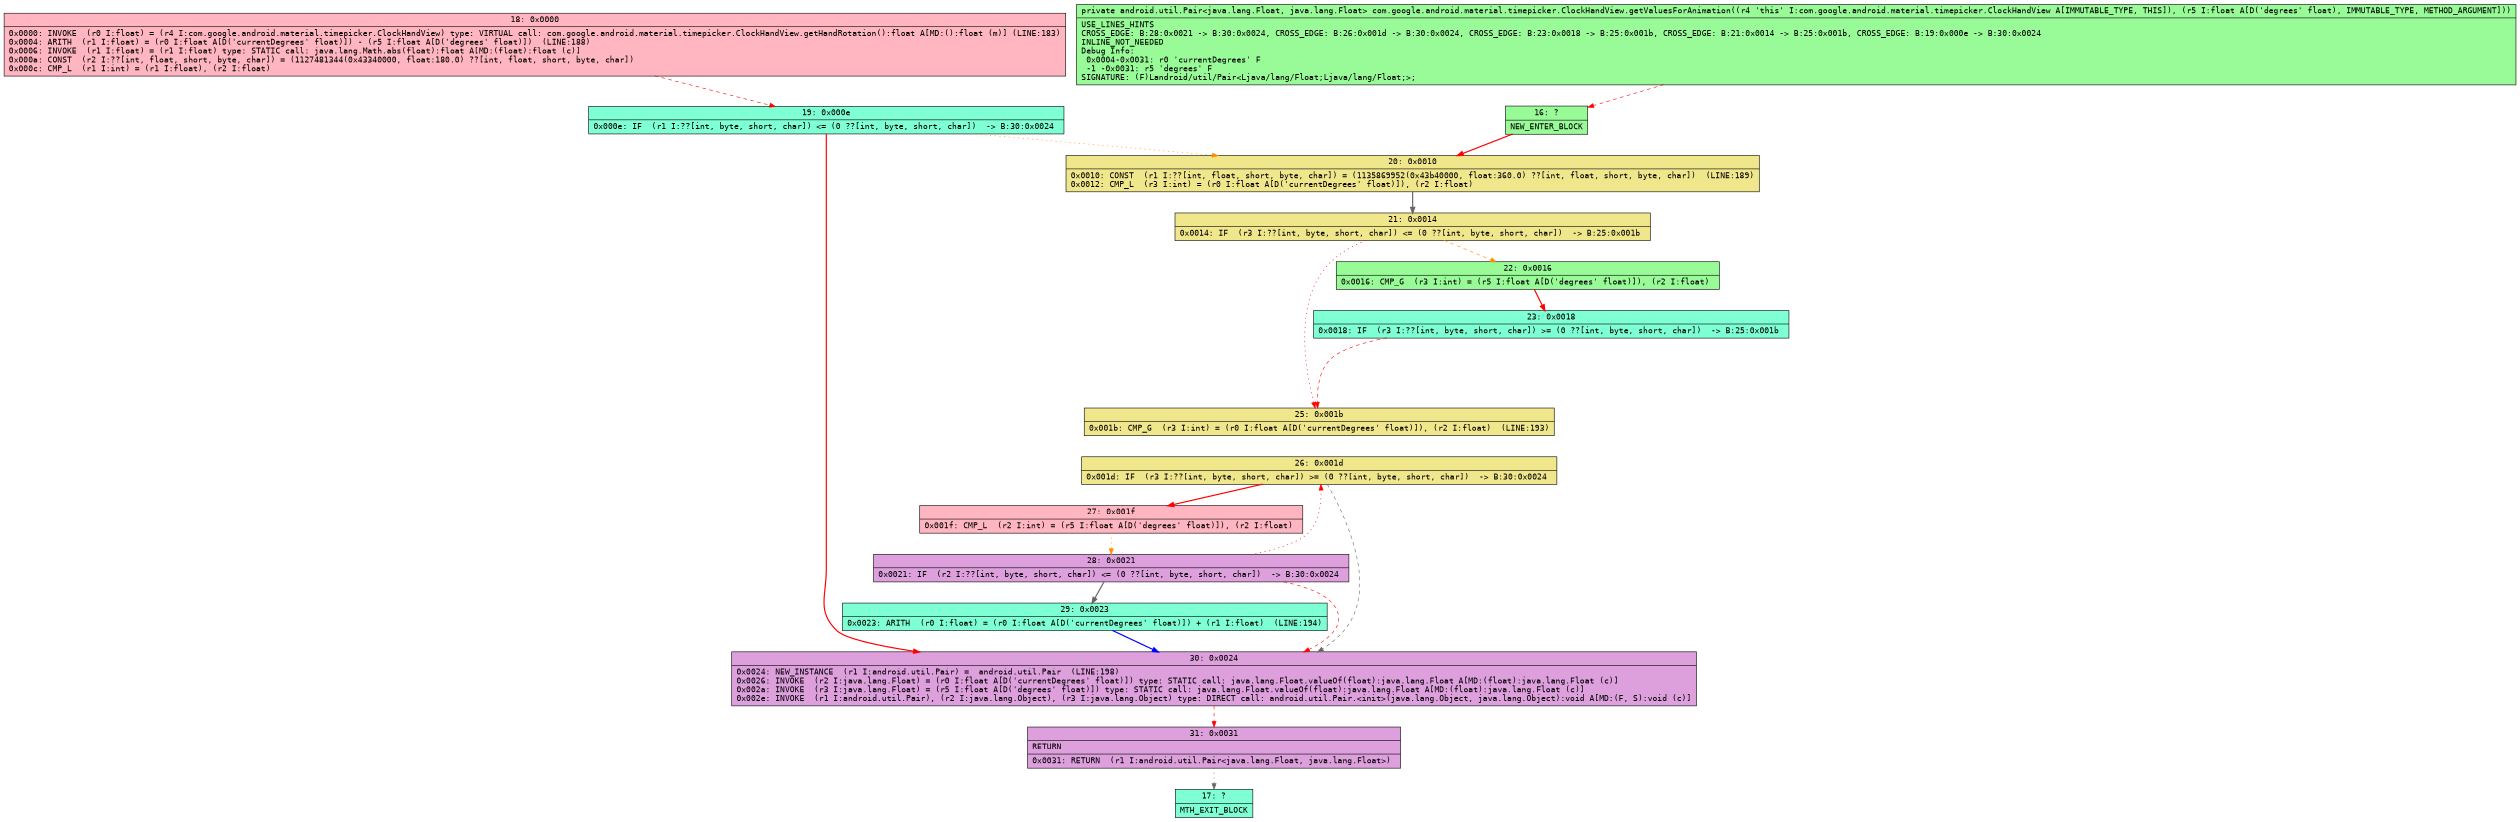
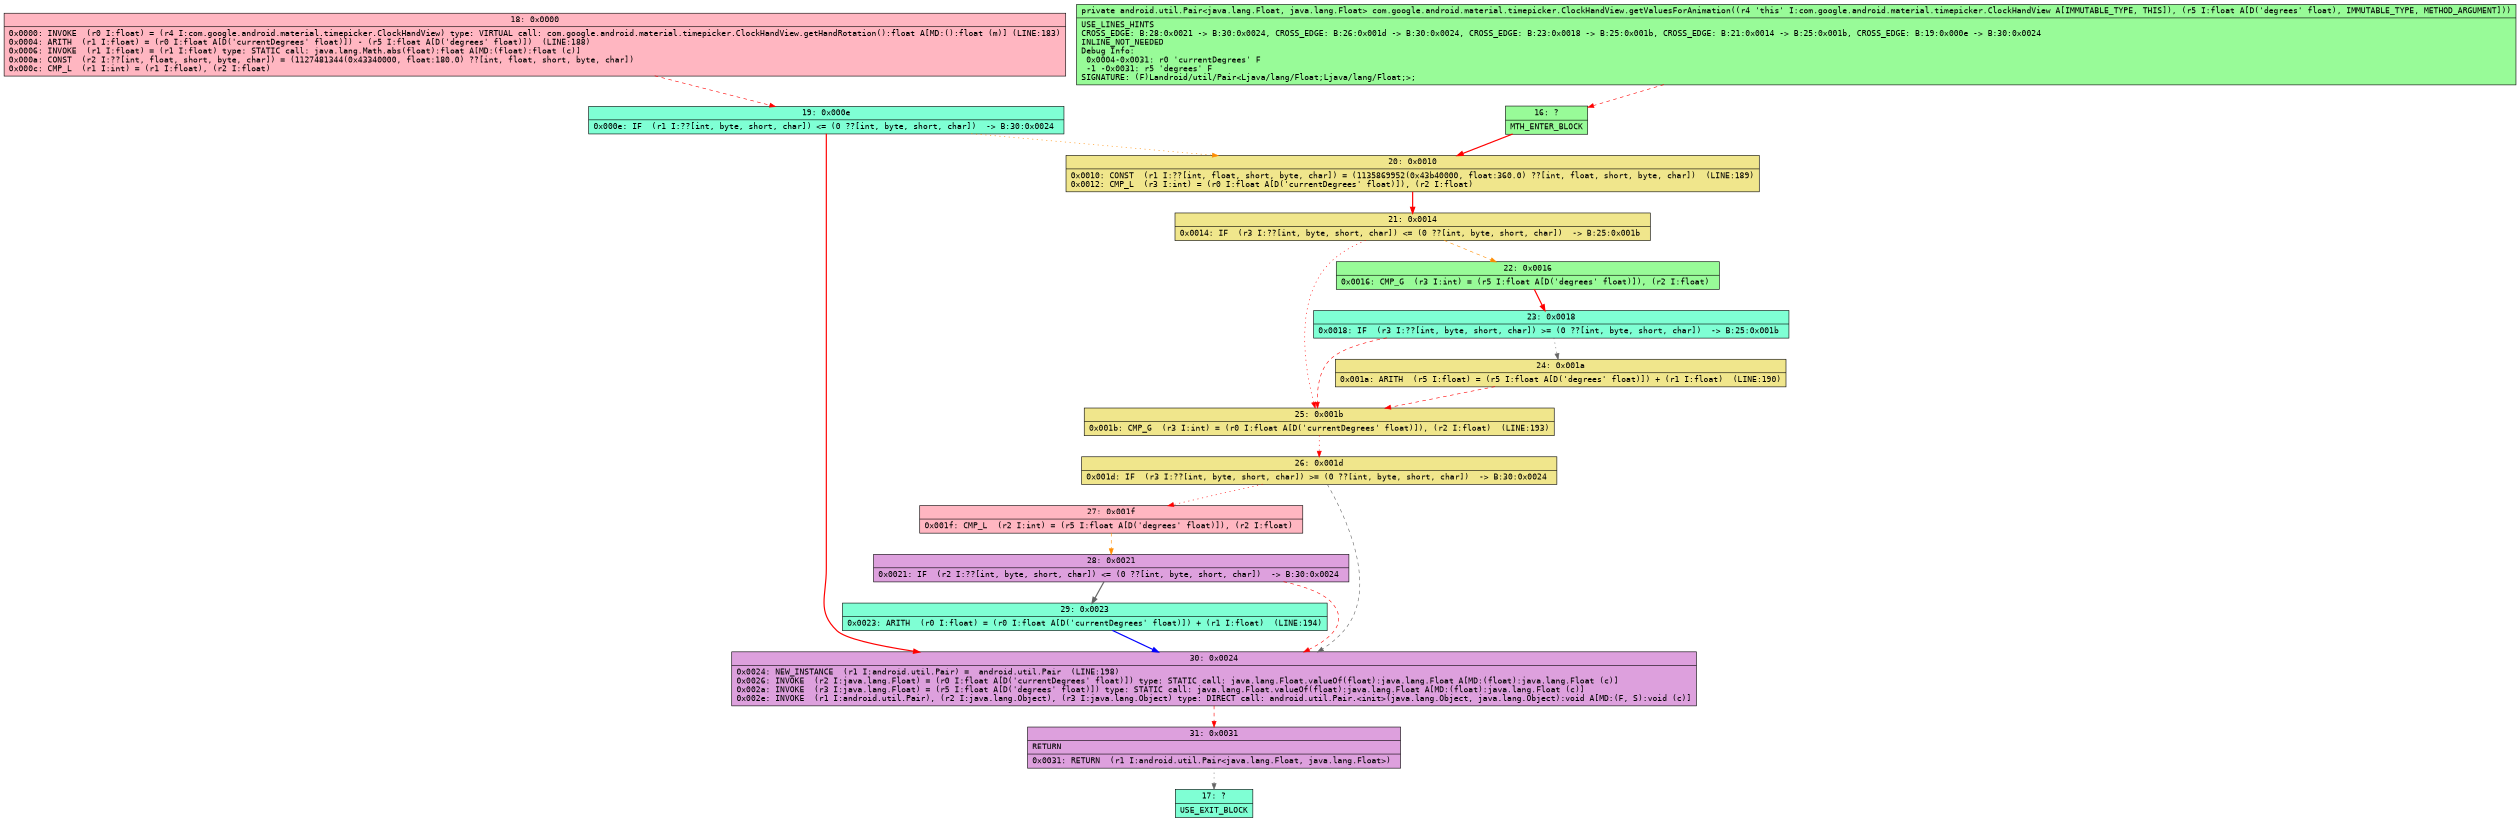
node "16: ?": text "NEW_ENTER_BLOCK" -> "MTH_ENTER_BLOCK"
edge "20: 0x0010" -> "21: 0x0014": color gray40 -> red
node "24: 0x001a": added
edge "26: 0x001d" -> "27: 0x001f": style bold -> dotted
edge "28: 0x0021" -> "26: 0x001d": now "25: 0x001b" -> "26: 0x001d"
edge "27: 0x001f" -> "28: 0x0021": style dotted -> dashed
node "17: ?": text "MTH_EXIT_BLOCK" -> "USE_EXIT_BLOCK"
